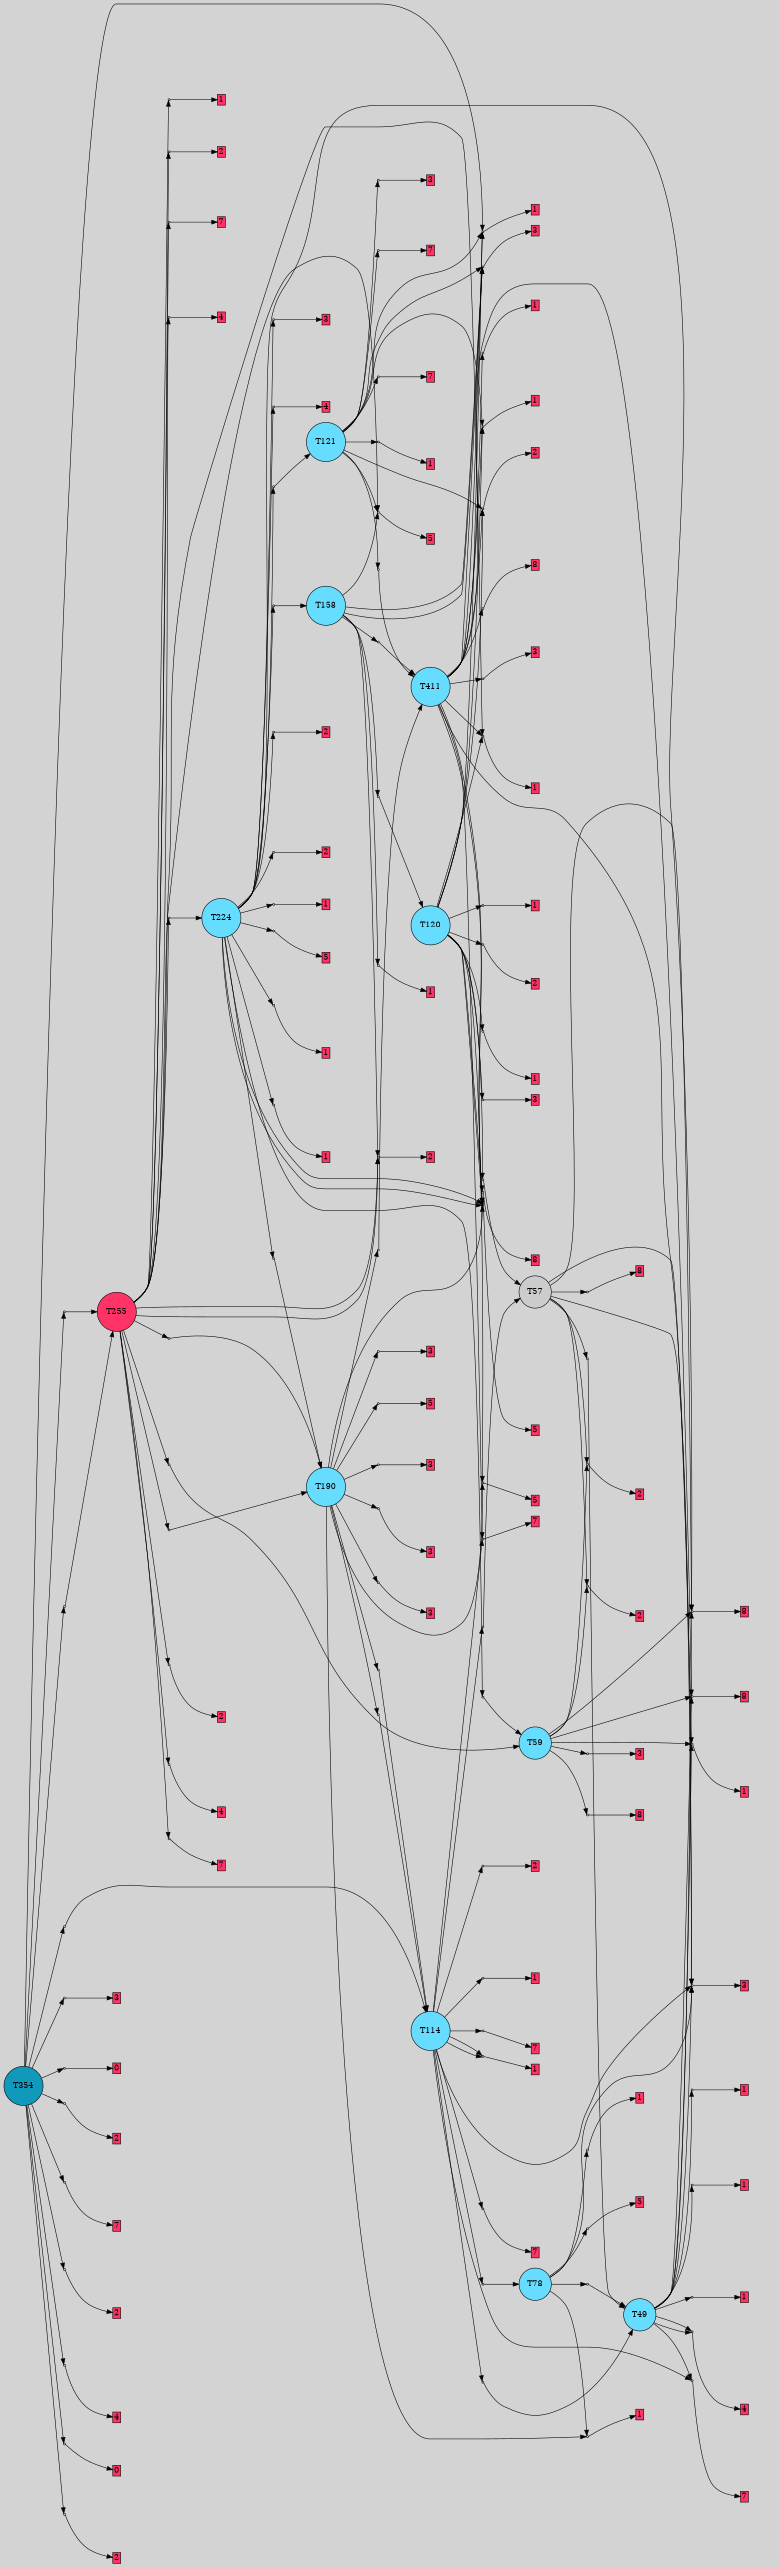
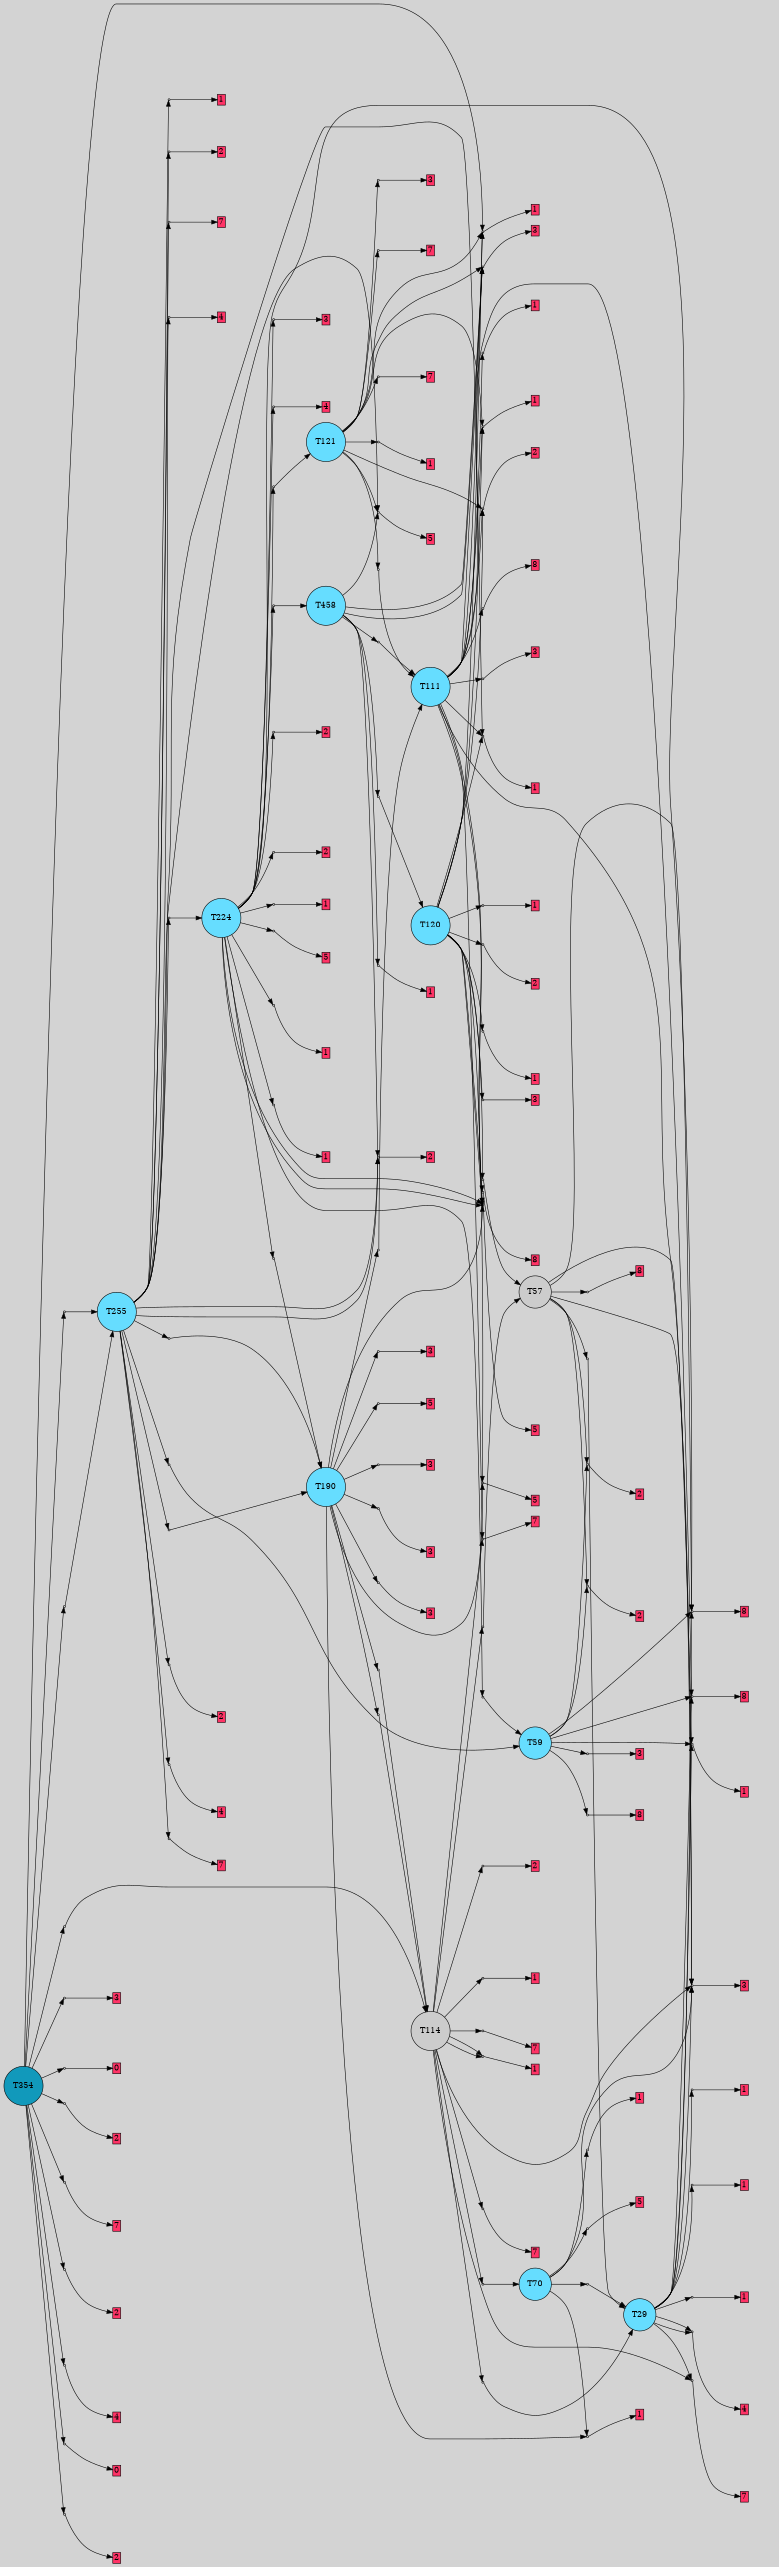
node "T158": label "T158" -> "T458"
node "T411": label "T411" -> "T111"
node "T255": fillcolor #ff3366 -> #66ddff
node "T114": fillcolor #66ddff -> #cccccc
node "T78": label "T78" -> "T70"
node "T49": label "T49" -> "T29"
